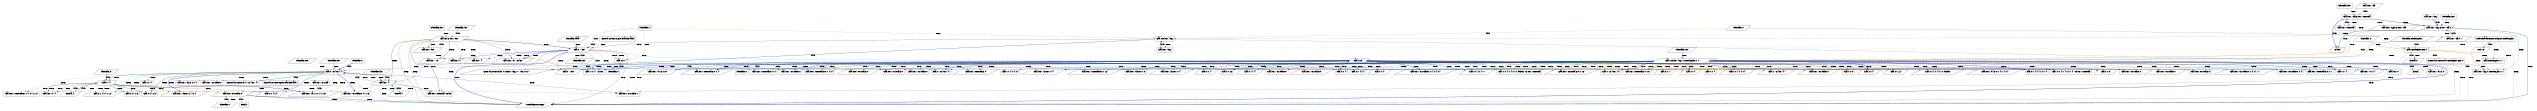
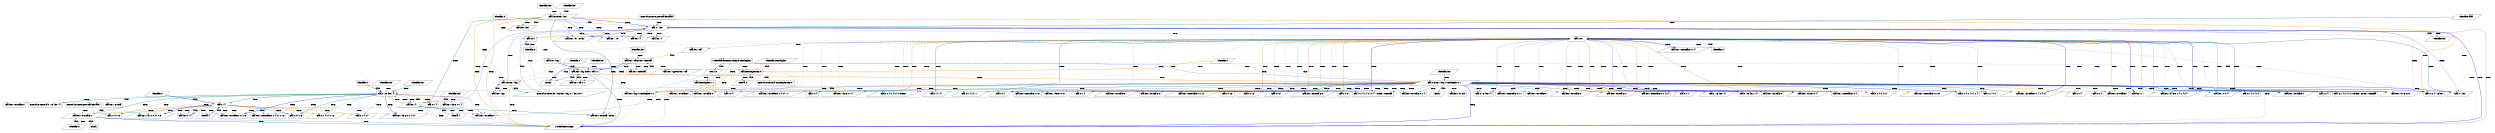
edge "(Call,++o)" -> "(Call,iter->err_off = o + 4)": now "(Call,++o)" -> "(Call,iter->off)"
edge "(Call,o = iter->key + next_keylen + 1)" -> "(Call,iter->next_off = o + 8)": style bold -> dashed
